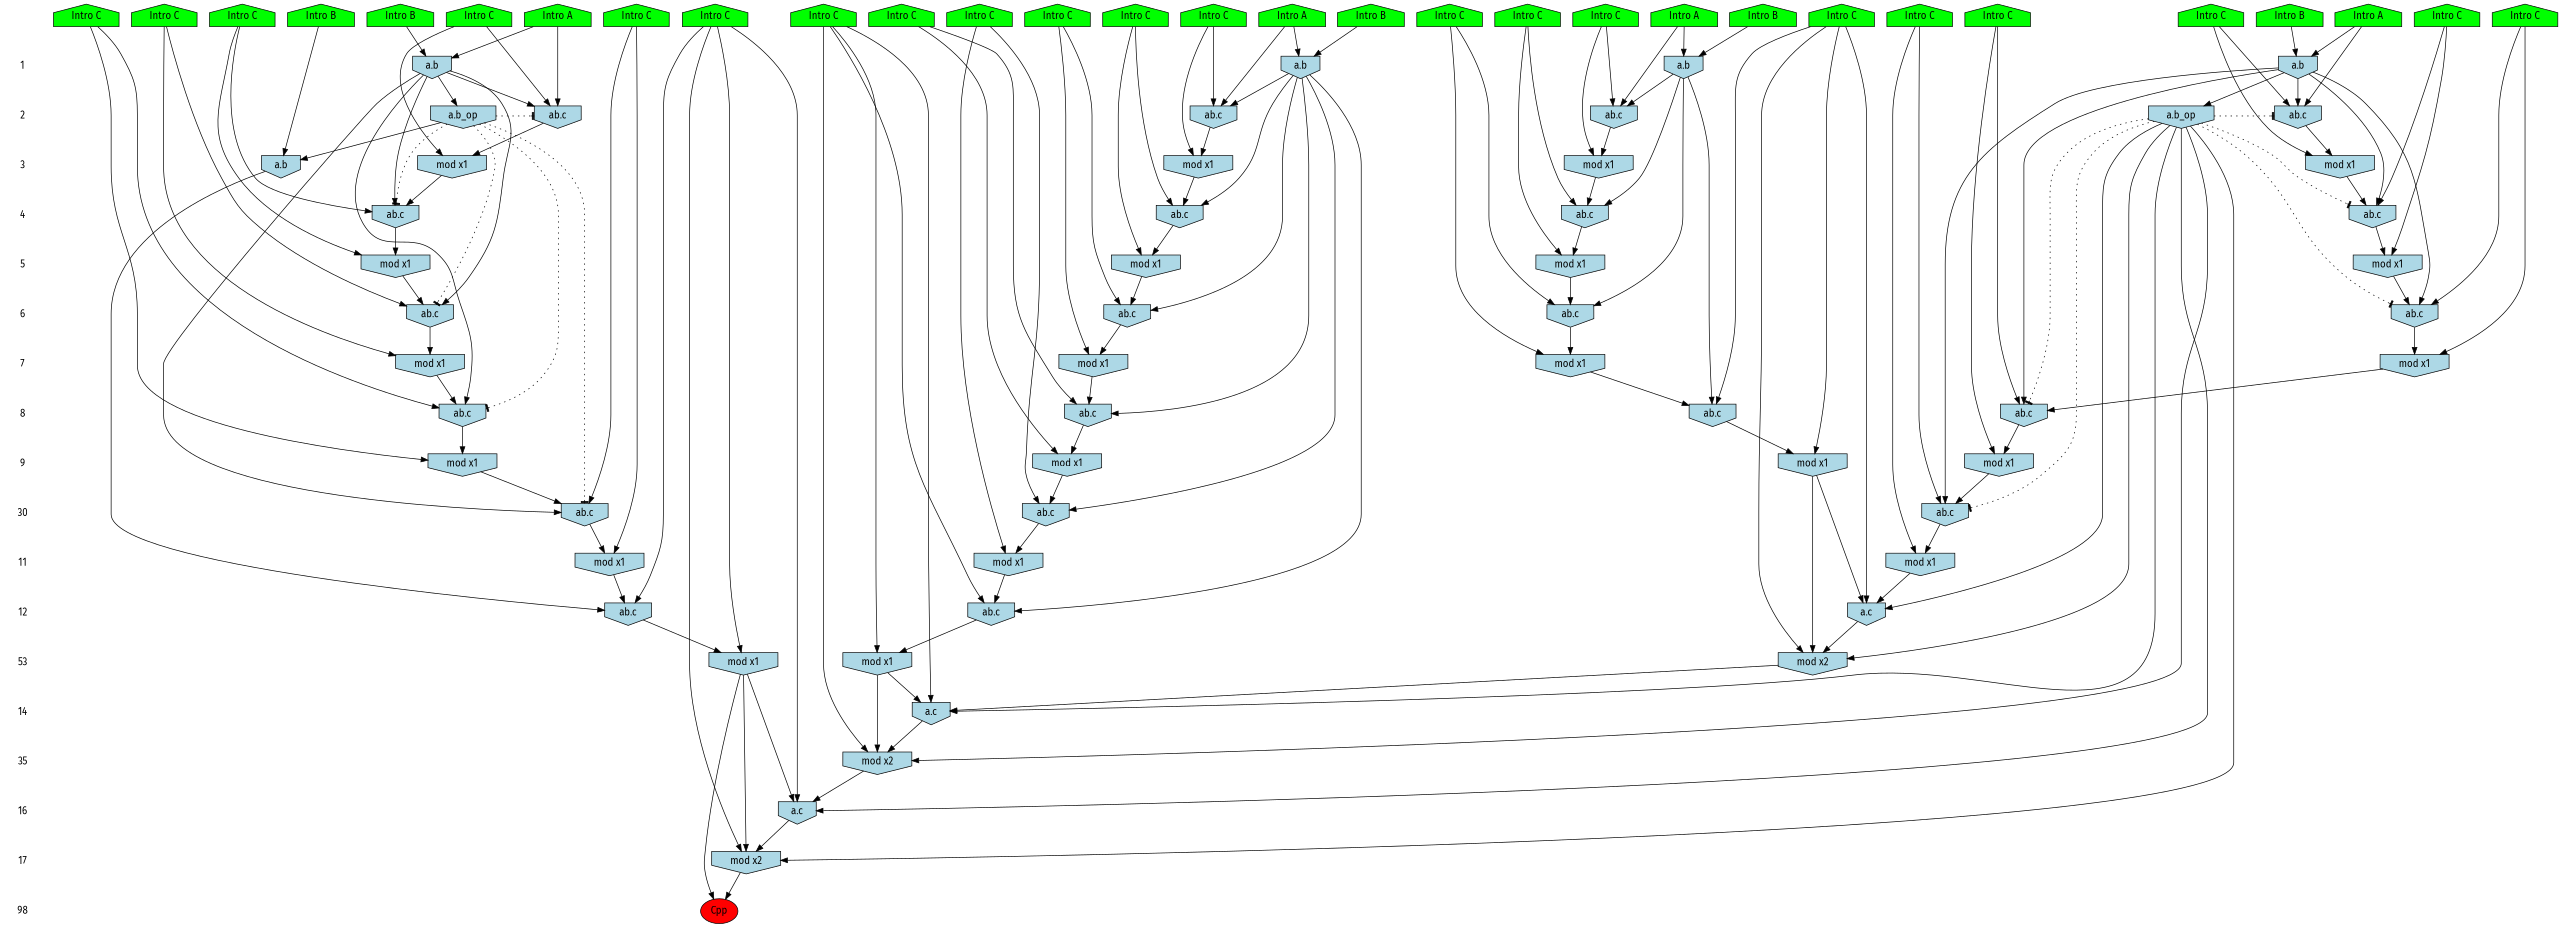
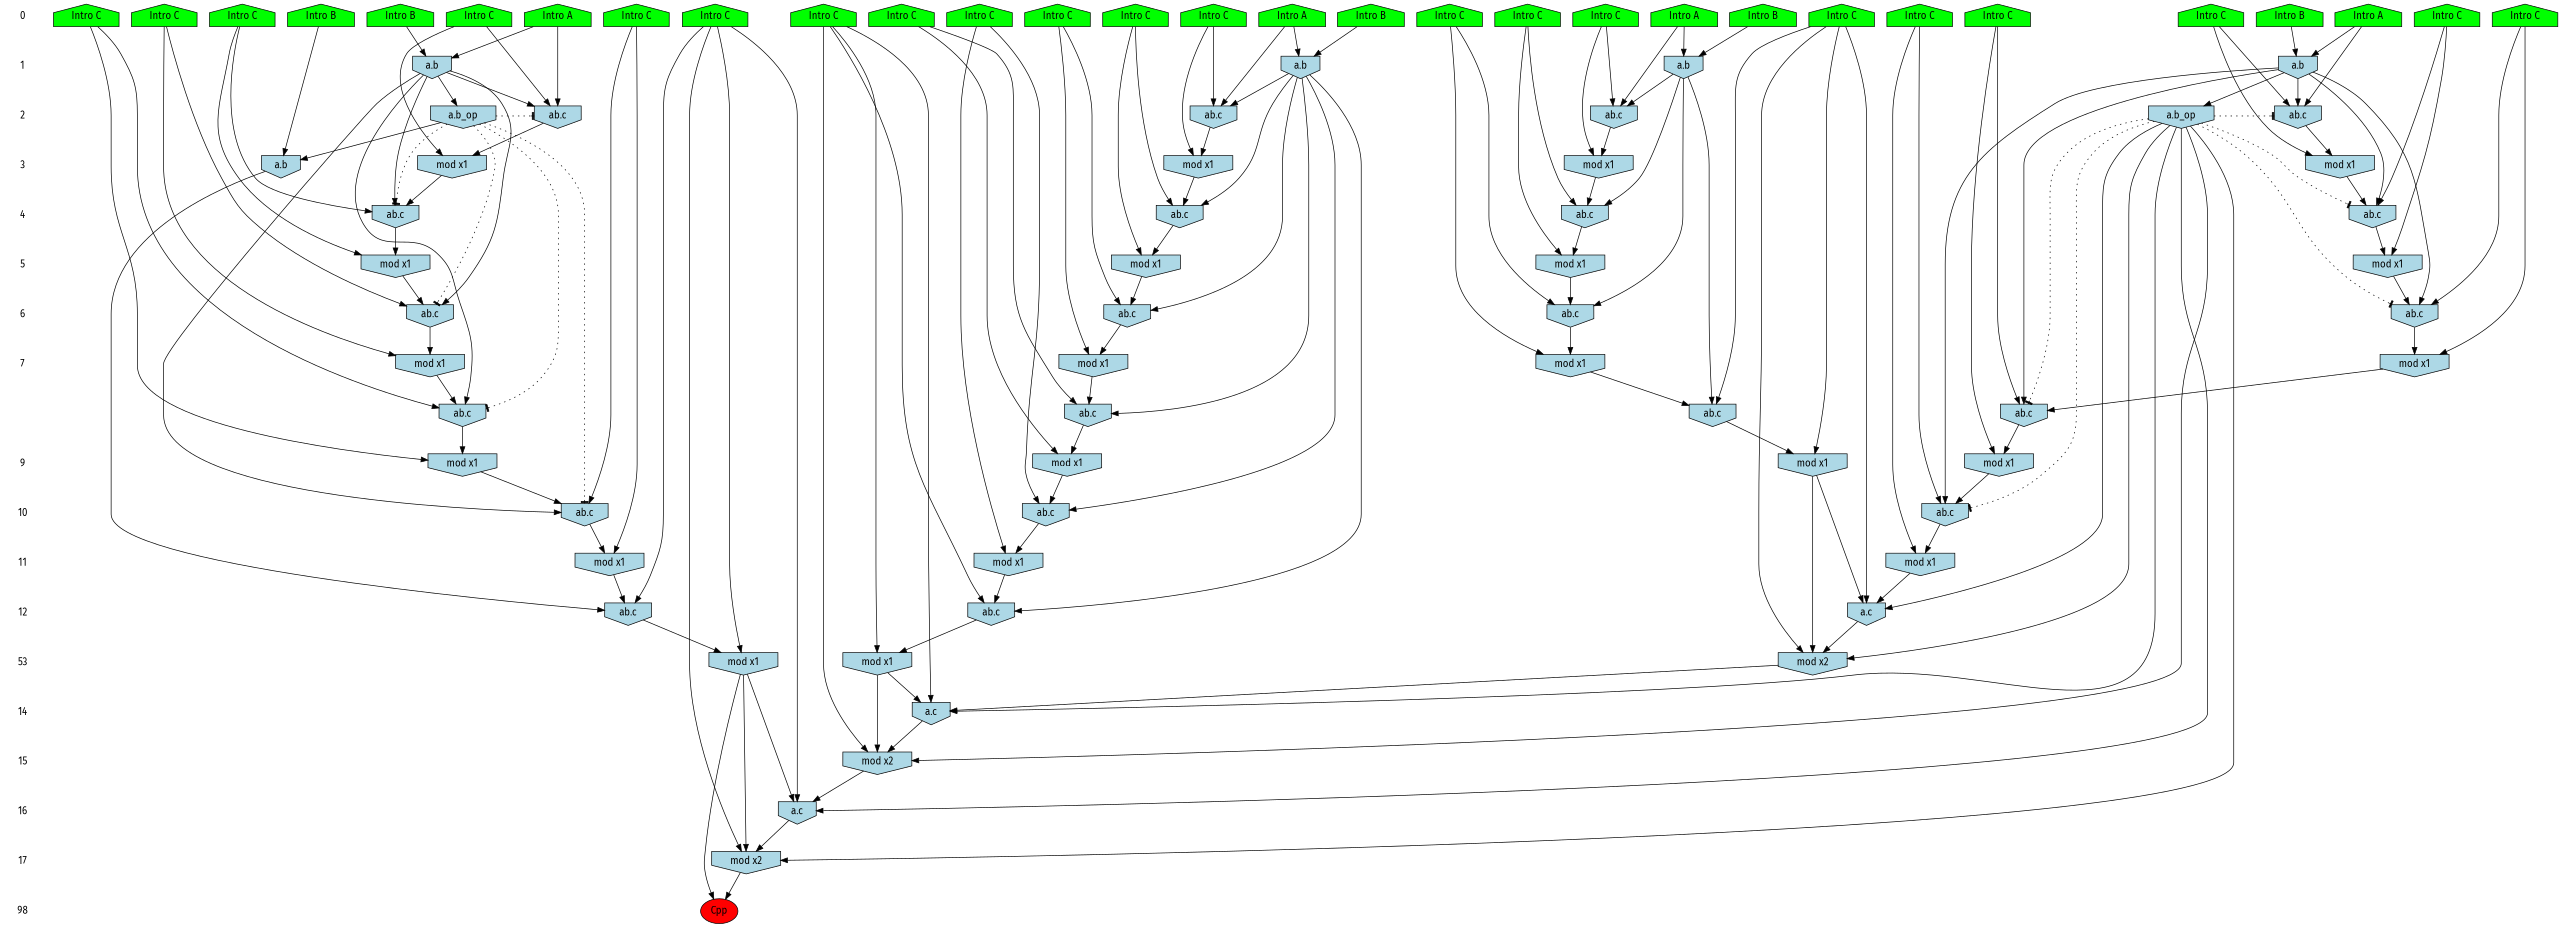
node "0": added
node "8": removed
node "30": label "30" -> "10"
node "35": label "35" -> "15"
